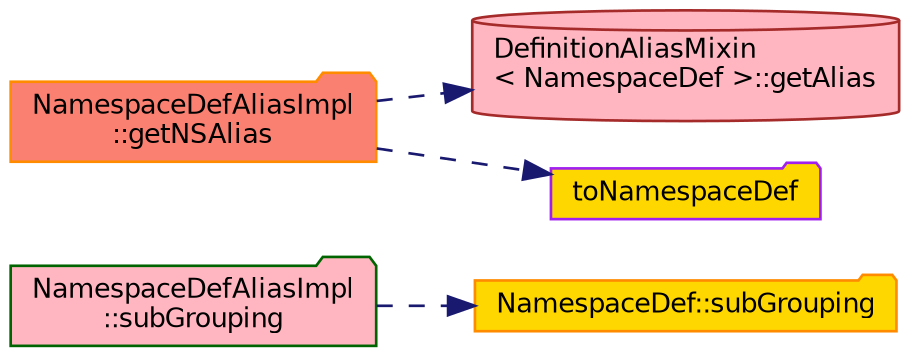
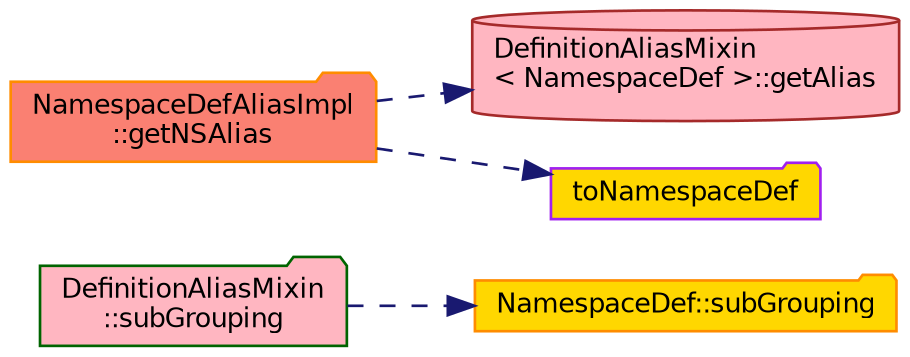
node "NamespaceDefAliasImpl ::subGrouping": label "NamespaceDefAliasImpl ::subGrouping" -> "DefinitionAliasMixin ::subGrouping"
